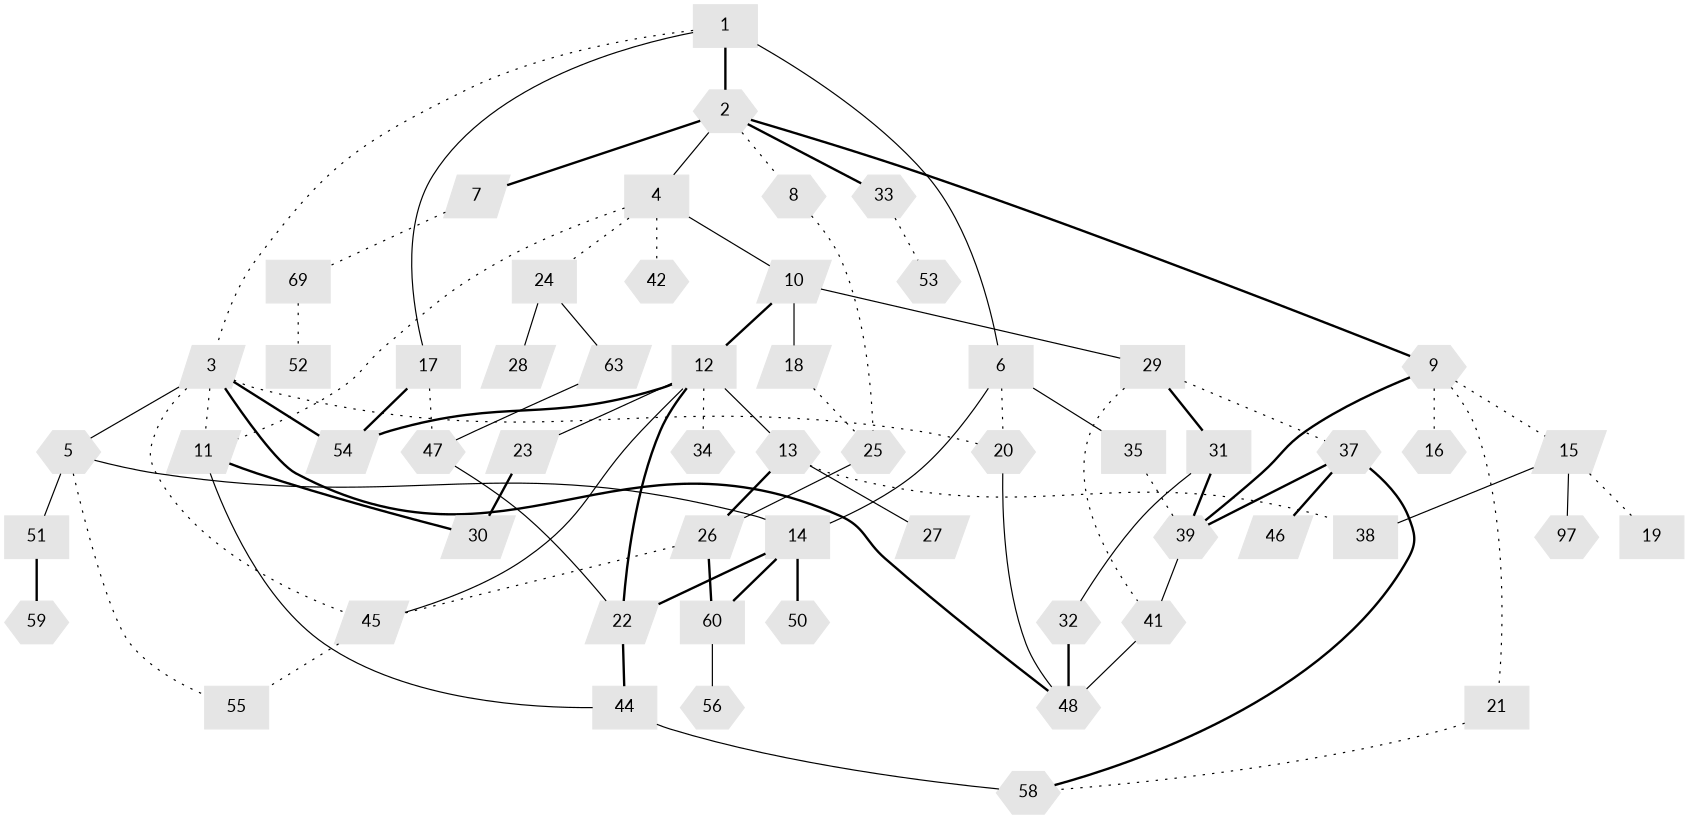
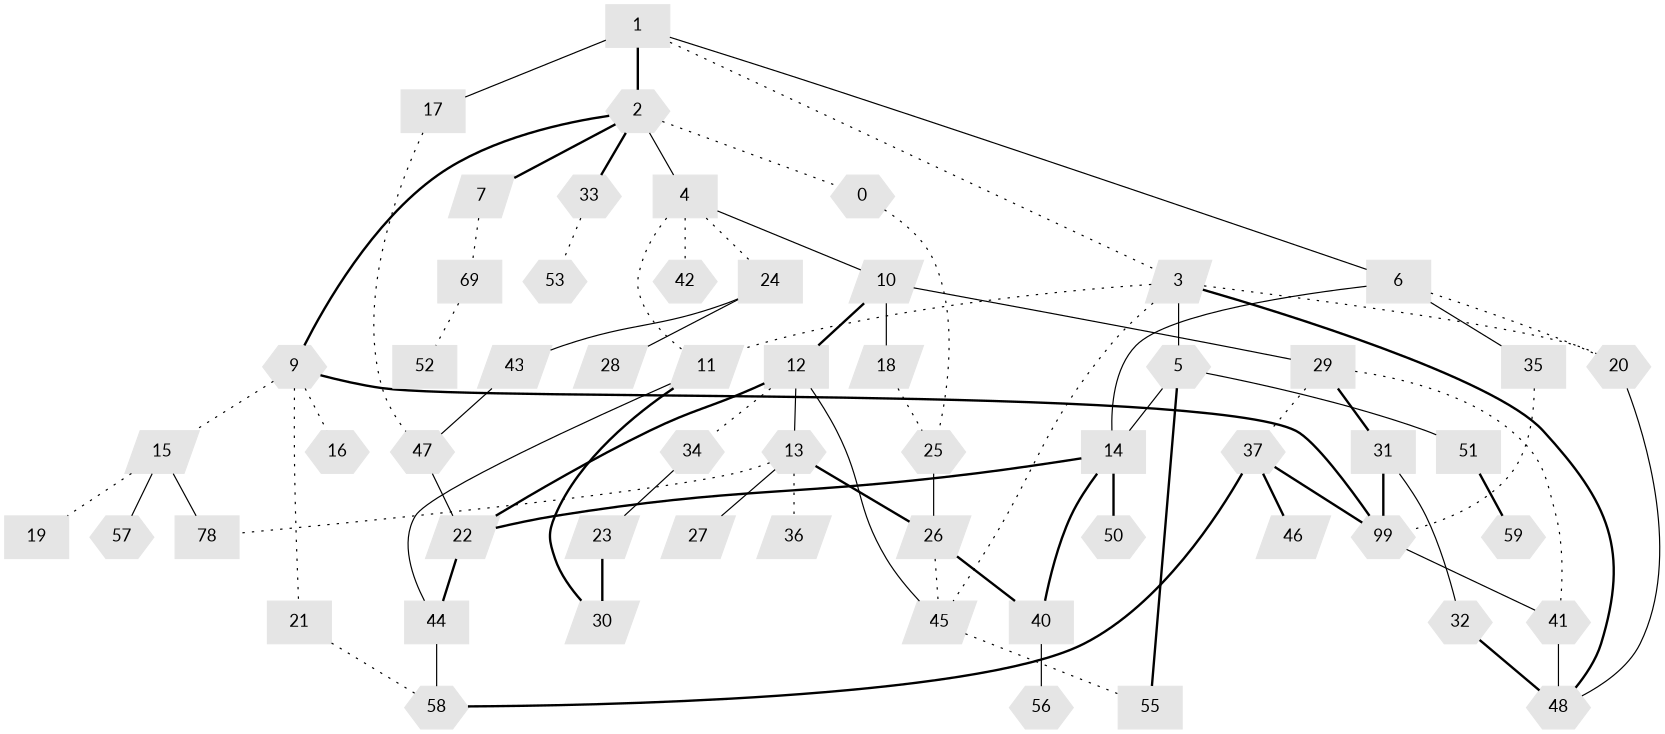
node "8": label "8" -> "0"
node "63": label "63" -> "43"
edge "12" -- "23": now "34" -- "23"
node "54": removed
node "36": added
node "39": label "39" -> "99"
node "38": label "38" -> "78"
node "97": label "97" -> "57"
edge "5" -- "55": style dotted -> bold
node "60": label "60" -> "40"
